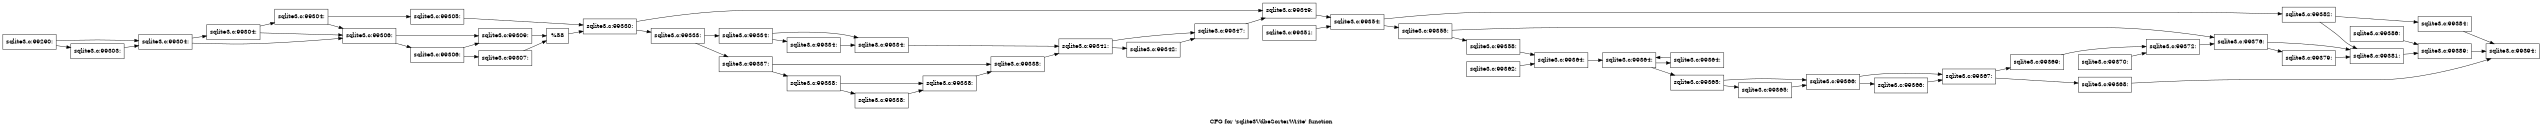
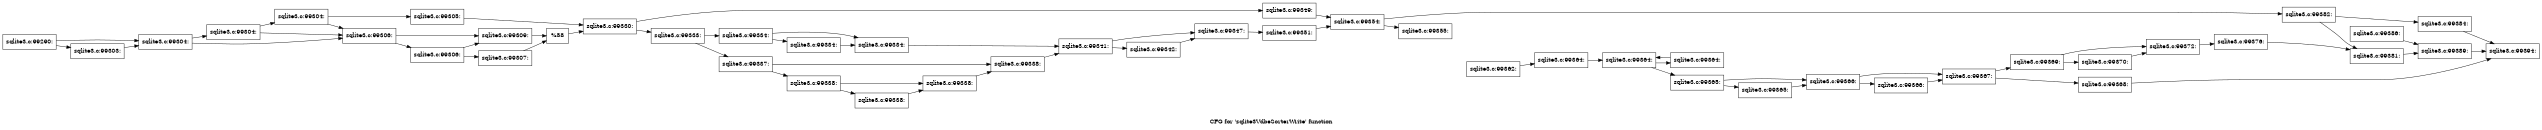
edge "sqlite3.c:99347:" -> "sqlite3.c:99349:": now "sqlite3.c:99347:" -> "sqlite3.c:99351:"
edge "sqlite3.c:99355:" -> "sqlite3.c:99376:": removed
node "sqlite3.c:99358:": removed
node "sqlite3.c:99379:": removed
edge "sqlite3.c:99369:" -> "sqlite3.c:99370:": added
